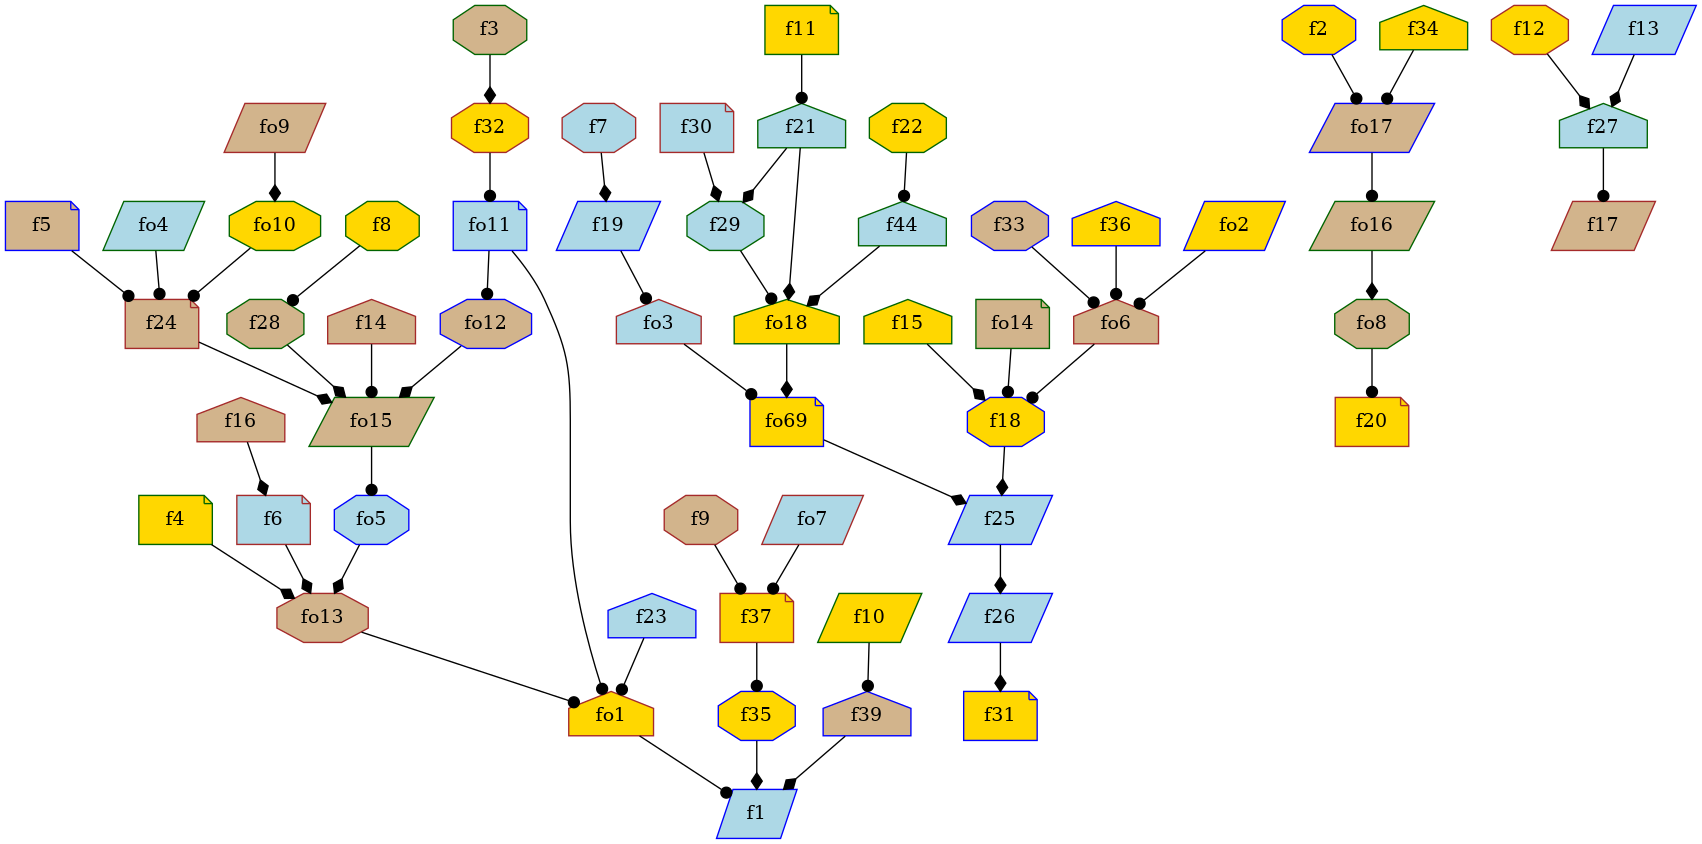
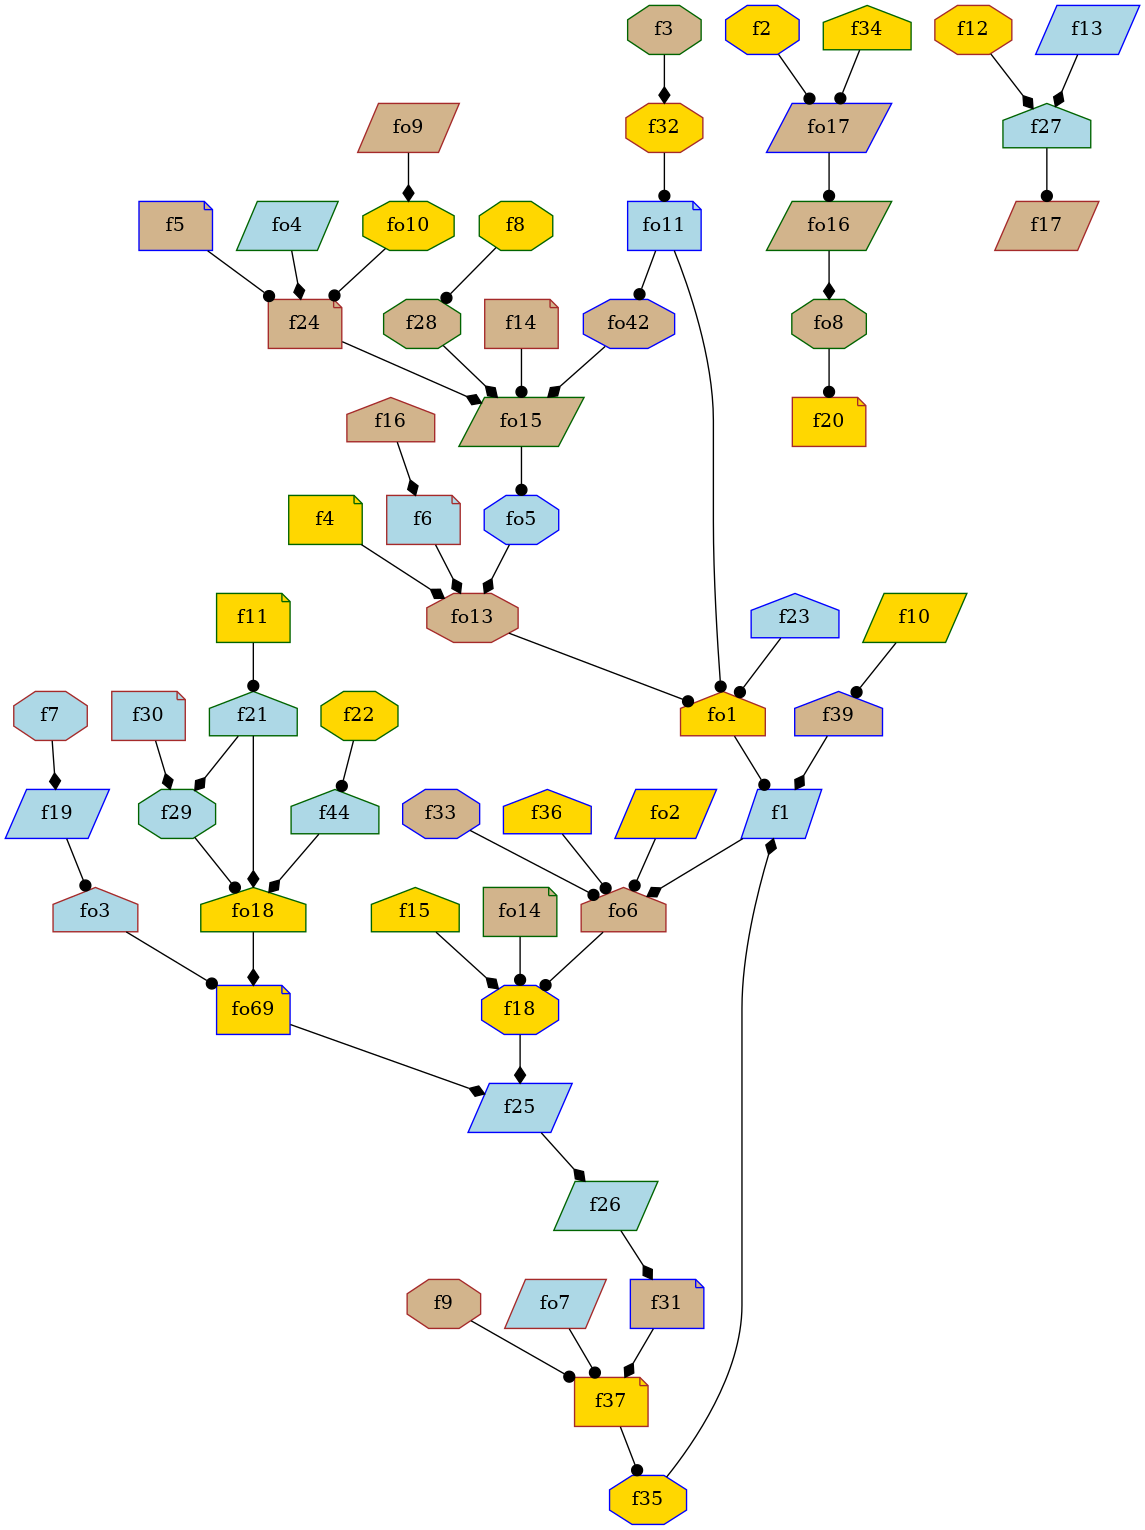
edge "fo4" -> "f24": arrowhead dot -> diamond
node "f14": shape house -> note
node "fo12": label "fo12" -> "fo42"
node "f26": color blue -> darkgreen
node "f31": fillcolor gold -> tan
edge "f1" -> "fo6": added
edge "f31" -> "f37": added
